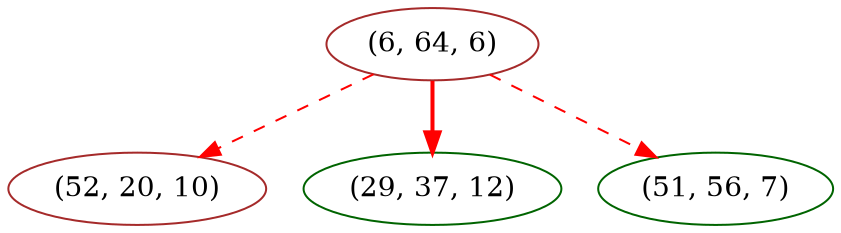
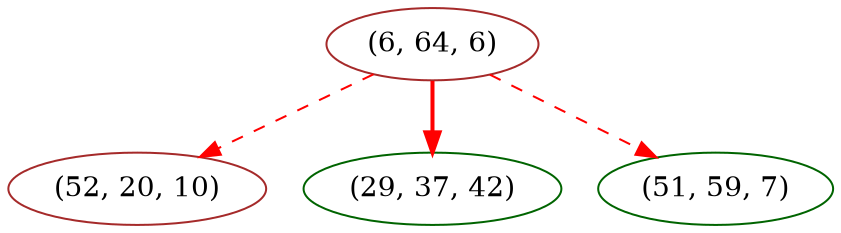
node "(29, 37, 12)": label "(29, 37, 12)" -> "(29, 37, 42)"
node "(51, 56, 7)": label "(51, 56, 7)" -> "(51, 59, 7)"
